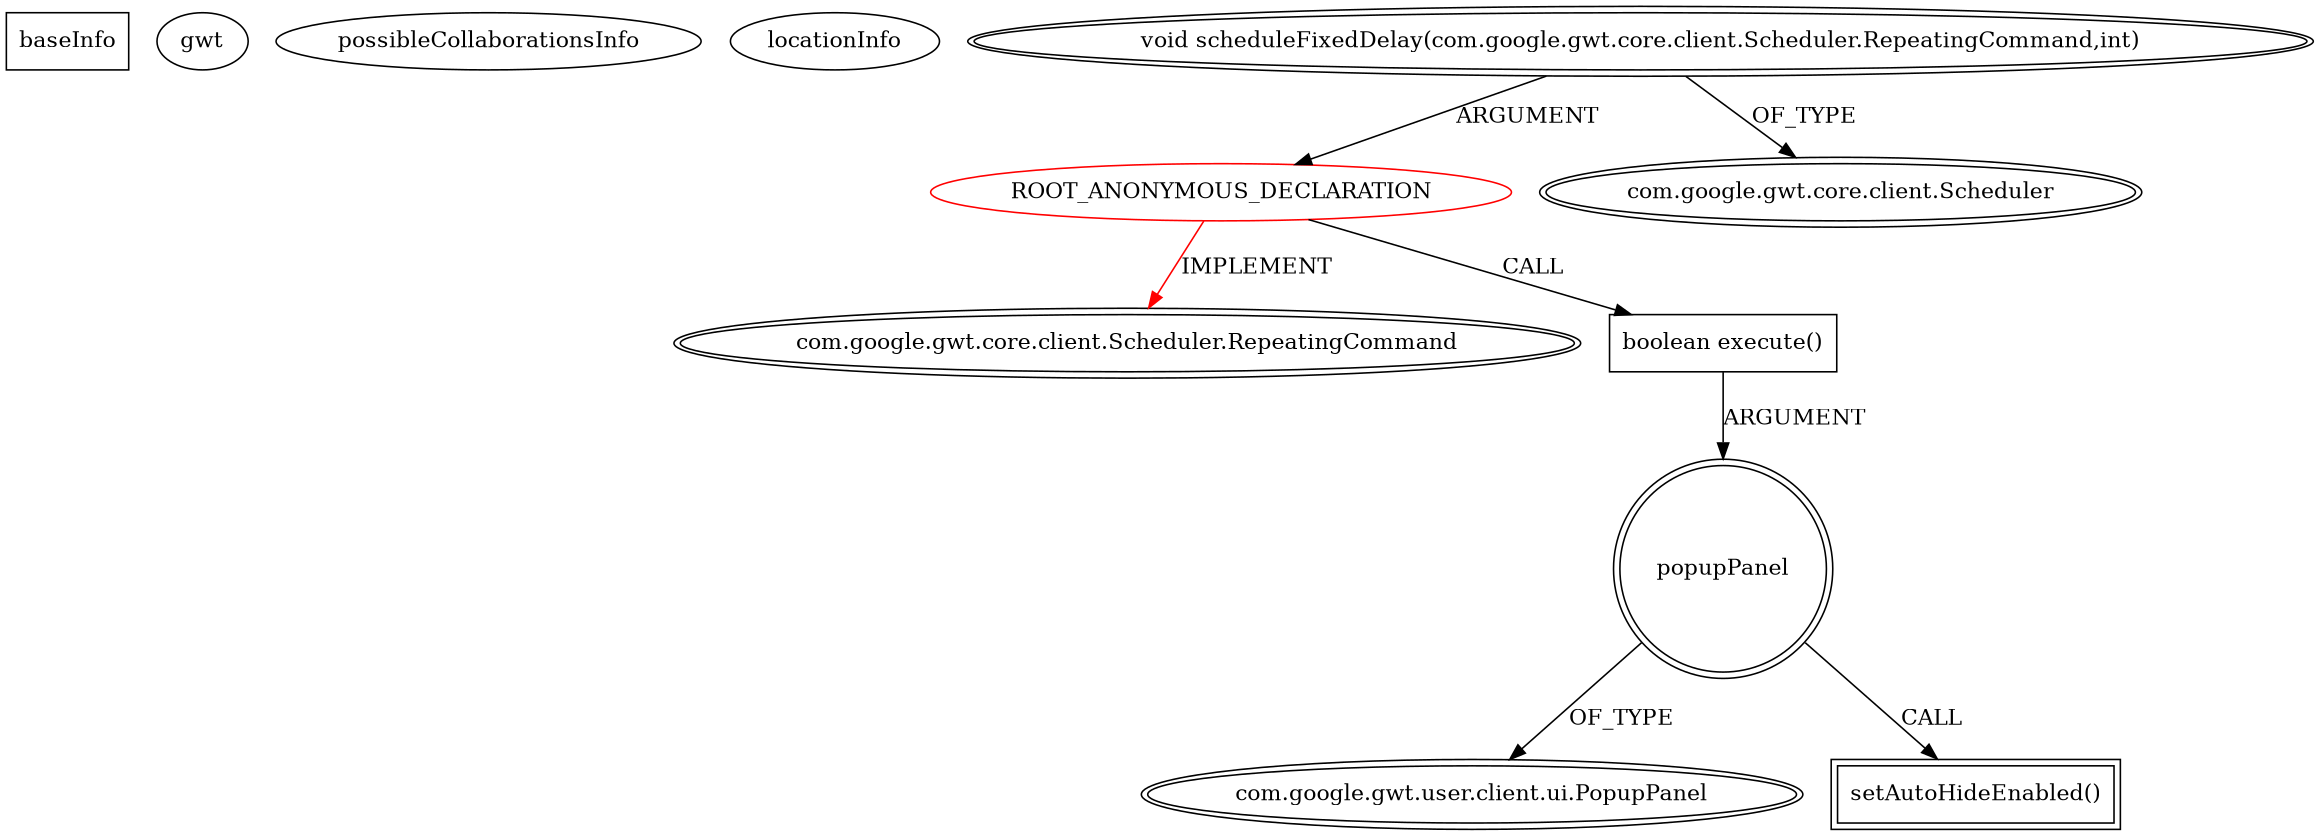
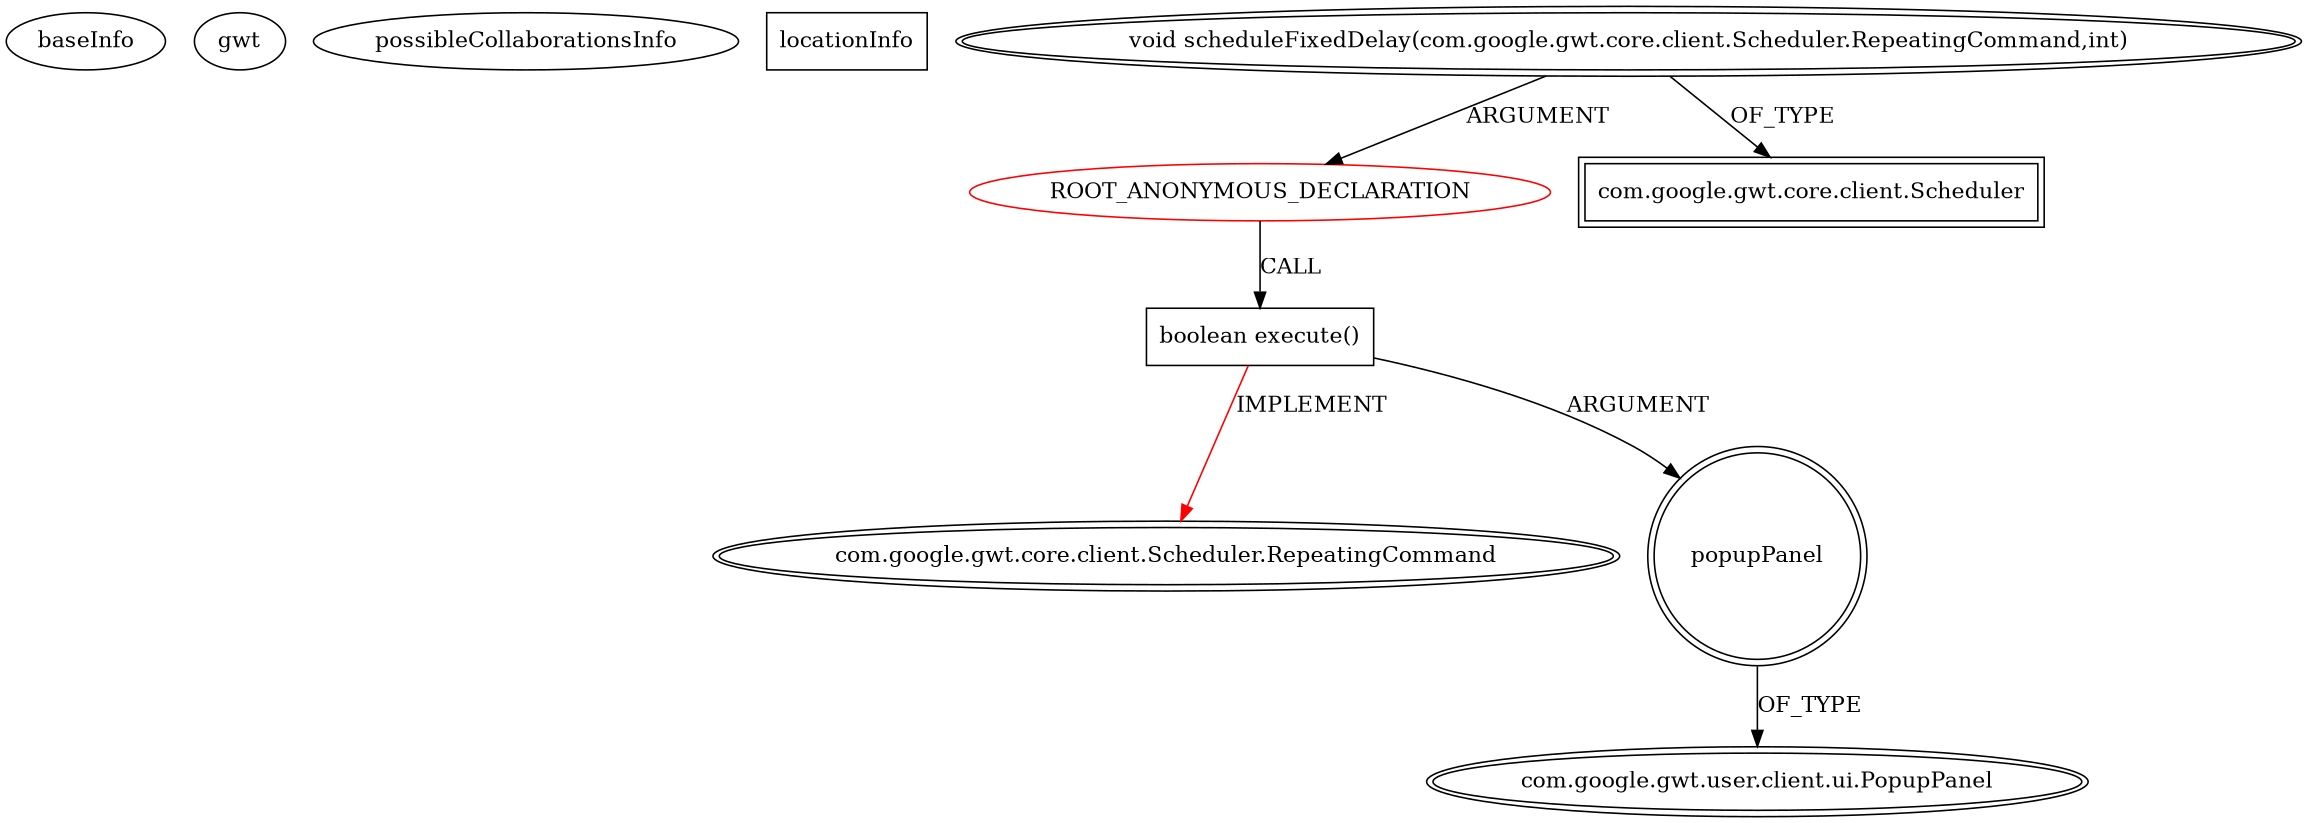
node "baseInfo": shape box -> ellipse
node "locationInfo": shape ellipse -> box
node "com.google.gwt.core.client.Scheduler": shape ellipse -> box
edge "ROOT_ANONYMOUS_DECLARATION" -> "com.google.gwt.core.client.Scheduler.RepeatingCommand": now "boolean execute()" -> "com.google.gwt.core.client.Scheduler.RepeatingCommand"
node "setAutoHideEnabled()": removed
